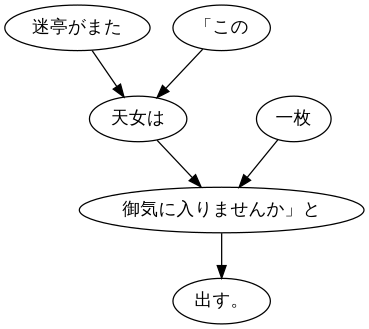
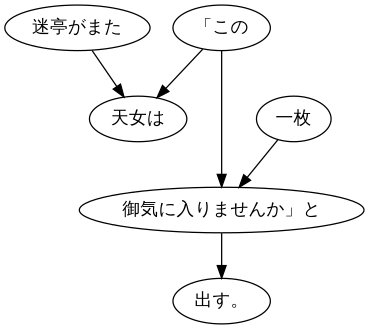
edge "天女は" -> "御気に入りませんか」と": now "「この" -> "御気に入りませんか」と"
